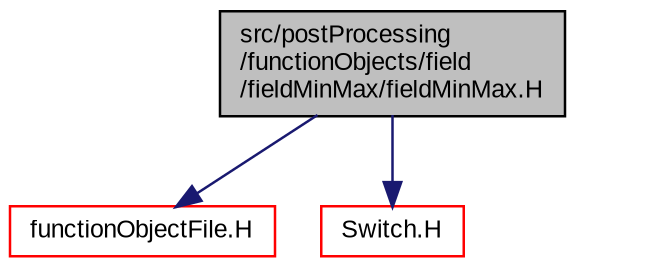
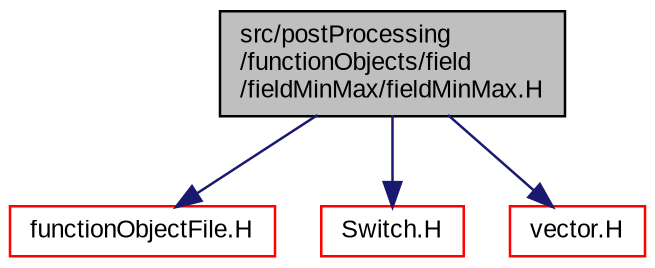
node "vector.H": added
